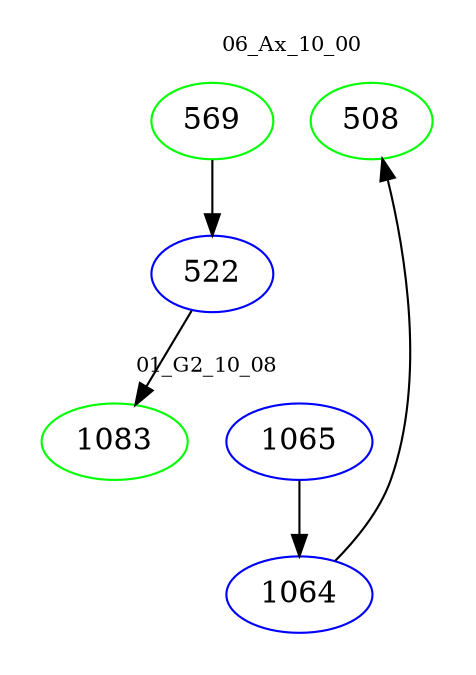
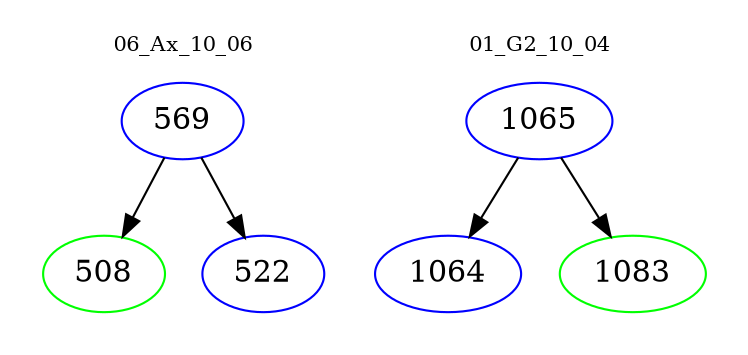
cluster "06_Ax_10_00": label "06_Ax_10_00" -> "06_Ax_10_06"
node "569": color green -> blue
edge "522" -> "1083": now "1065" -> "1083"
cluster "01_G2_10_08": label "01_G2_10_08" -> "01_G2_10_04"
edge "1064" -> "508": now "569" -> "508"
